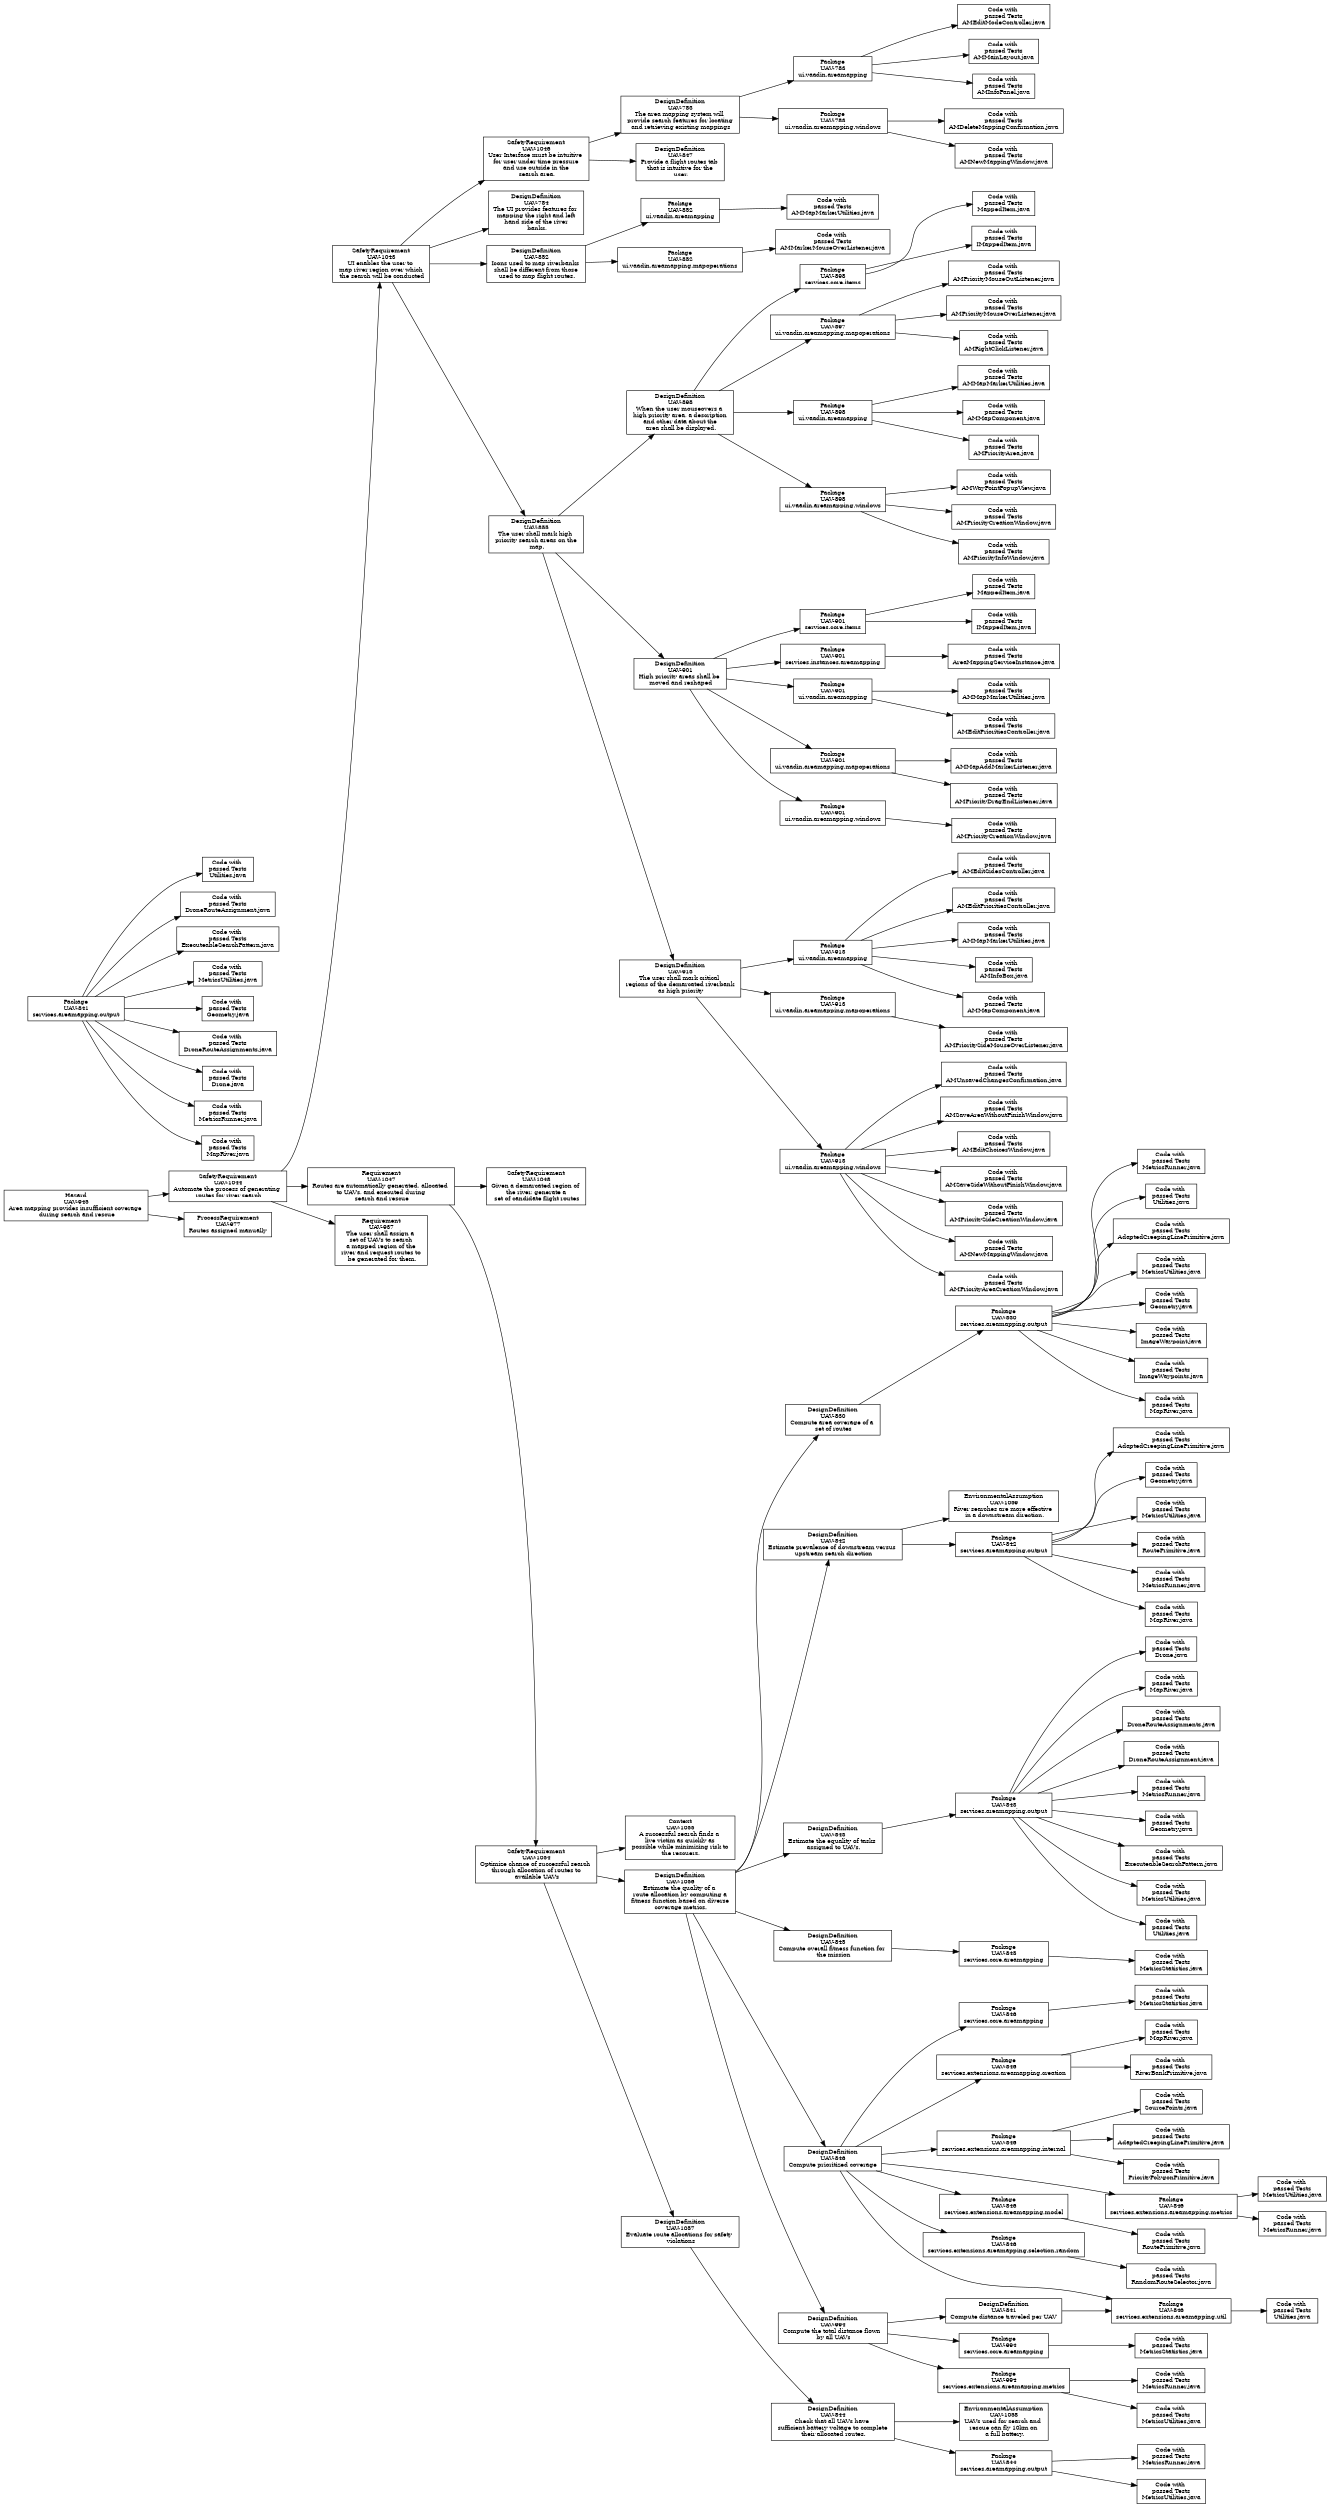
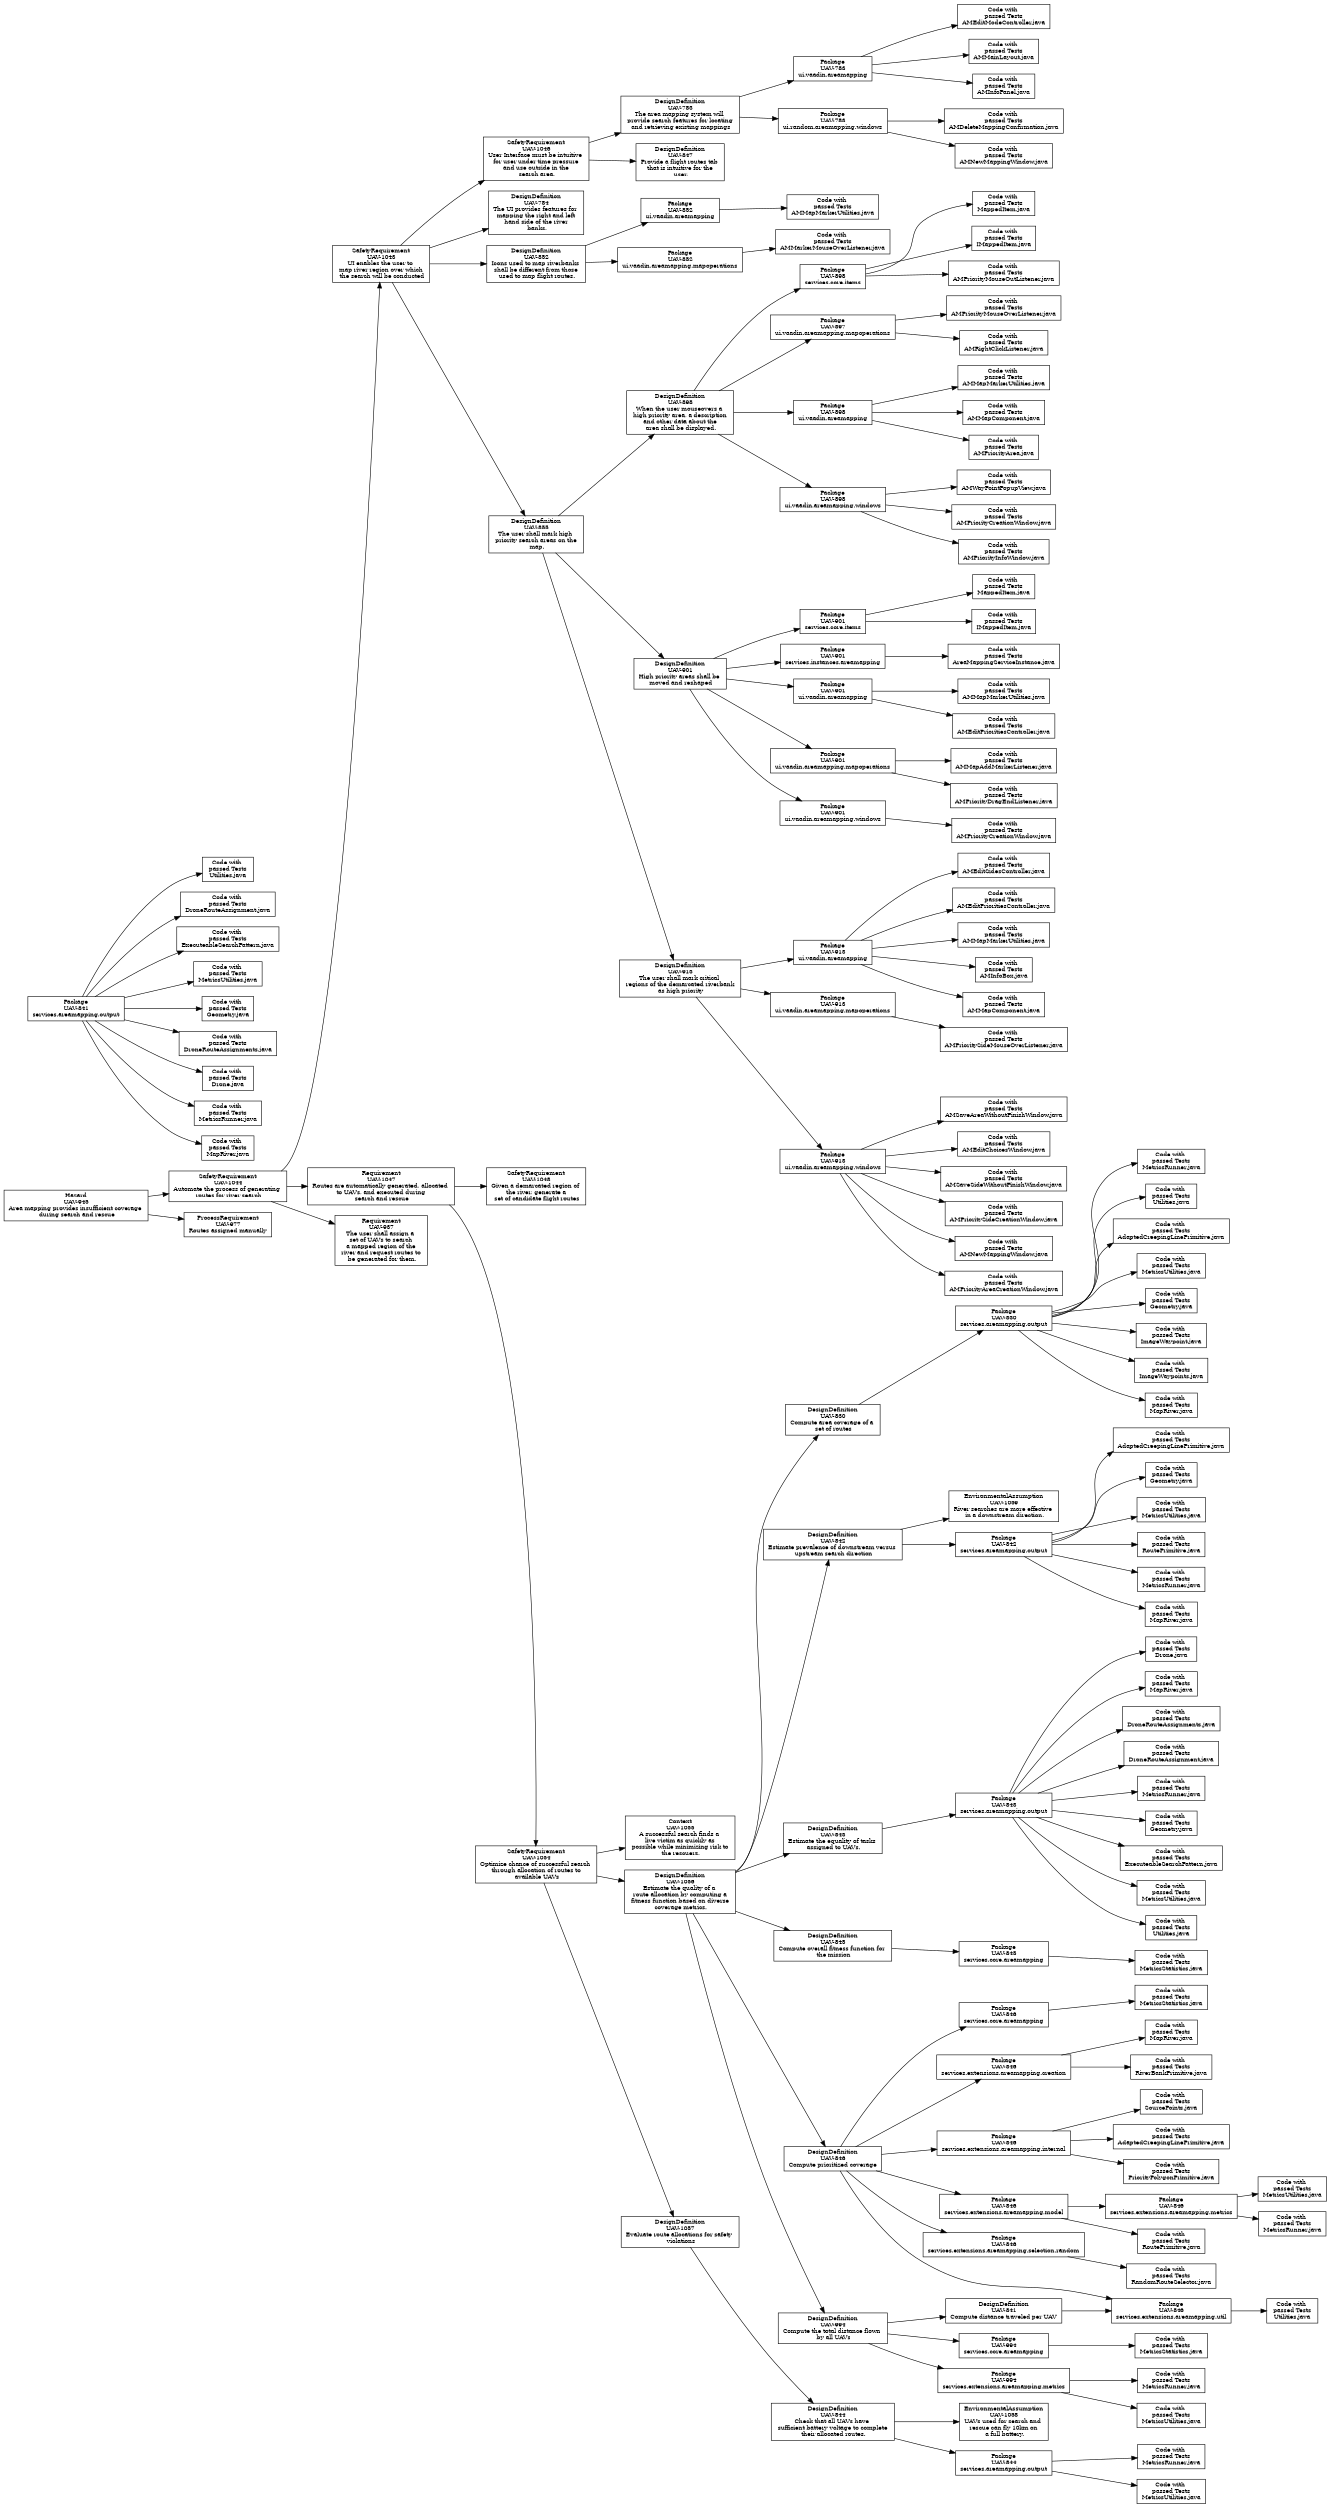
node "Package UAV-783 ui.vaadin.areamapping.windows": label "Package UAV-783 ui.vaadin.areamapping.windows" -> "Package UAV-783 ui.random.areamapping.windows"
edge "Package UAV-897 ui.vaadin.areamapping.mapoperations" -> "Code with passed Tests AMPriorityMouseOutListener.java": now "Package UAV-898 services.core.items" -> "Code with passed Tests AMPriorityMouseOutListener.java"
node "Code with passed Tests AMUnsavedChangesConfirmation.java": removed
edge "DesignDefinition UAV-846 Compute prioritized coverage" -> "Package UAV-846 services.extensions.areamapping.metrics": now "Package UAV-846 services.extensions.areamapping.model" -> "Package UAV-846 services.extensions.areamapping.metrics"
